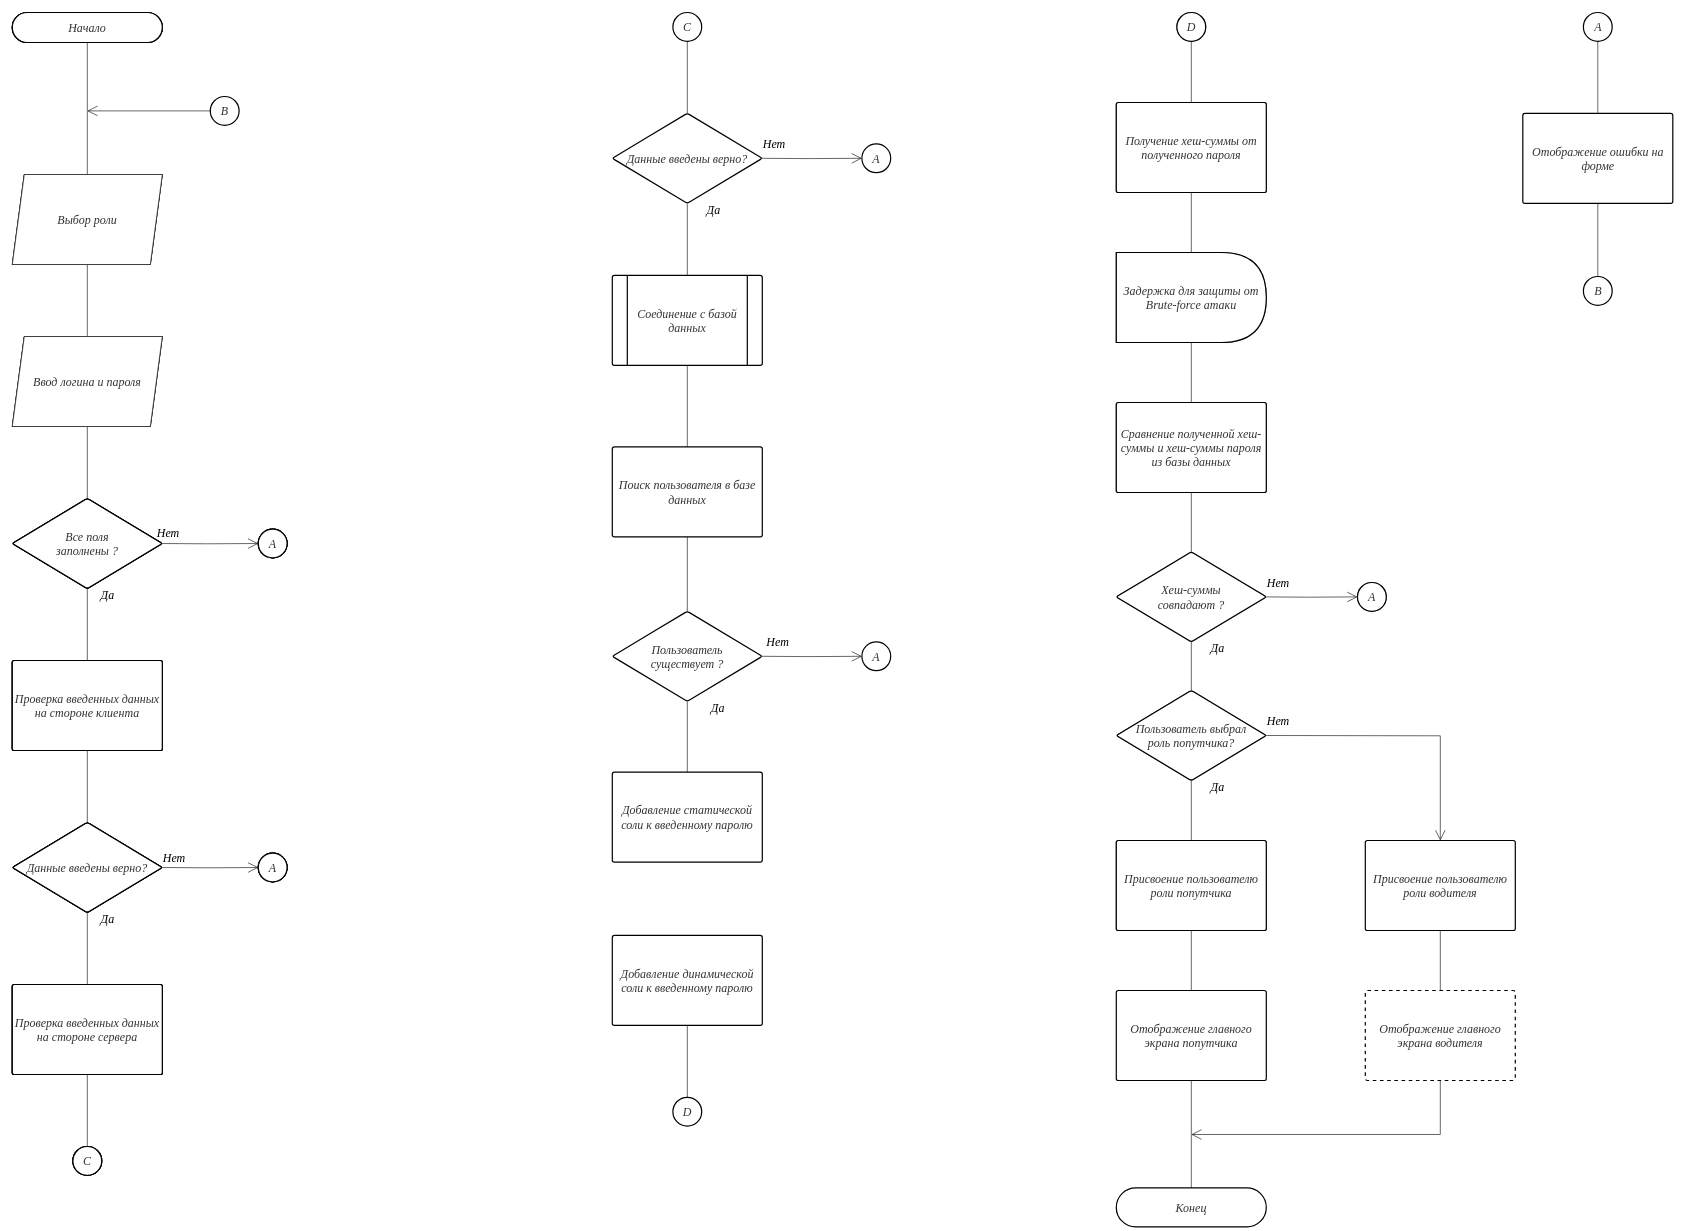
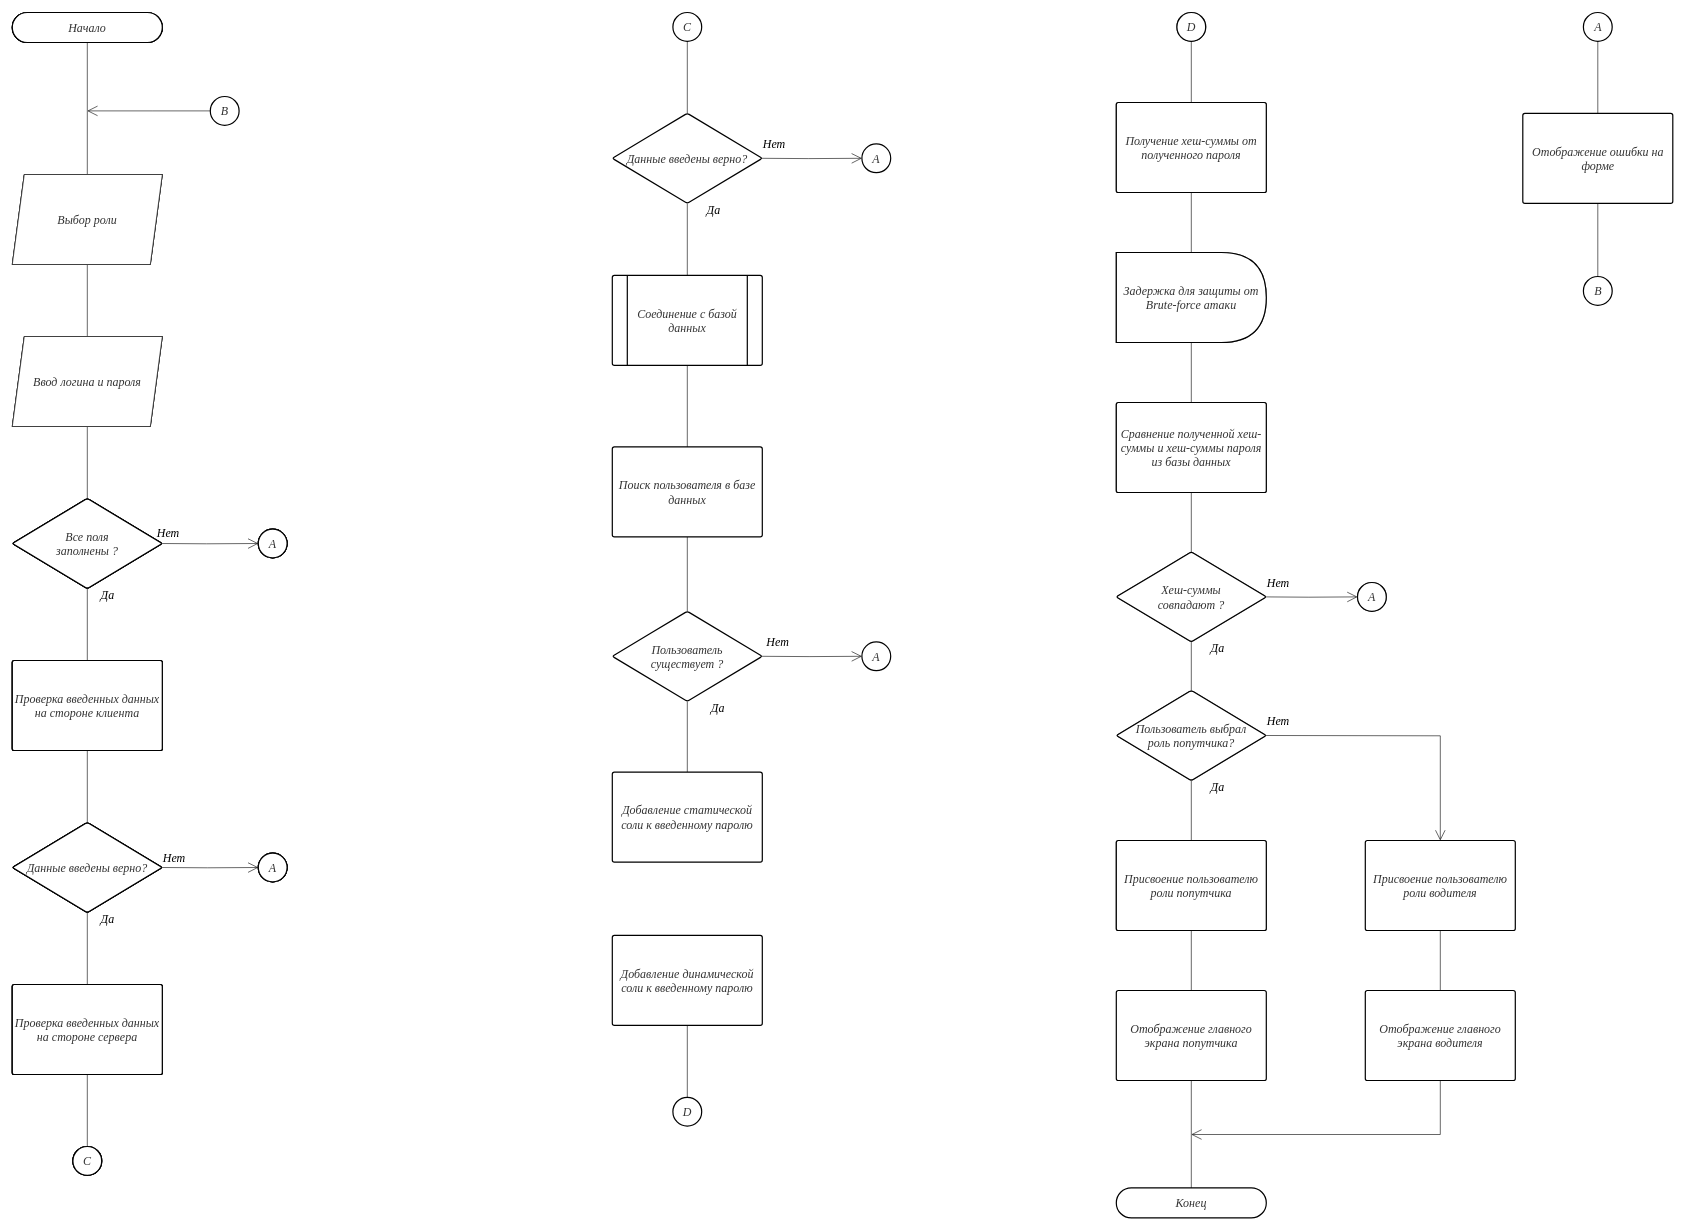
node "Отображение главного экрана водителя": style dashed -> solid
node "Конец": size 150x39 -> 150x30
